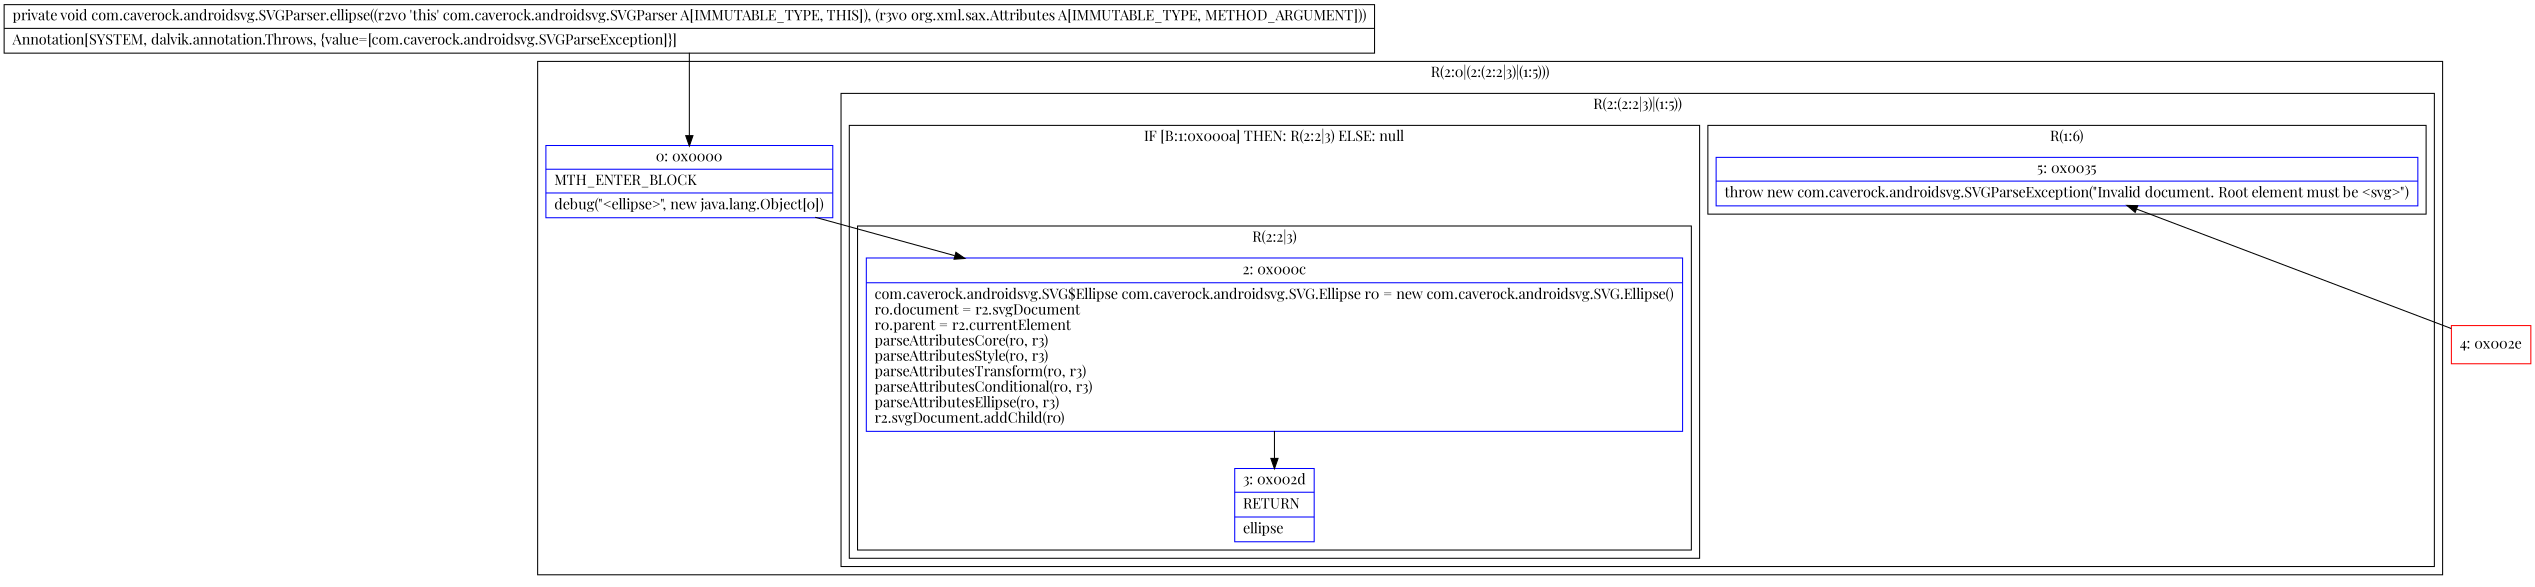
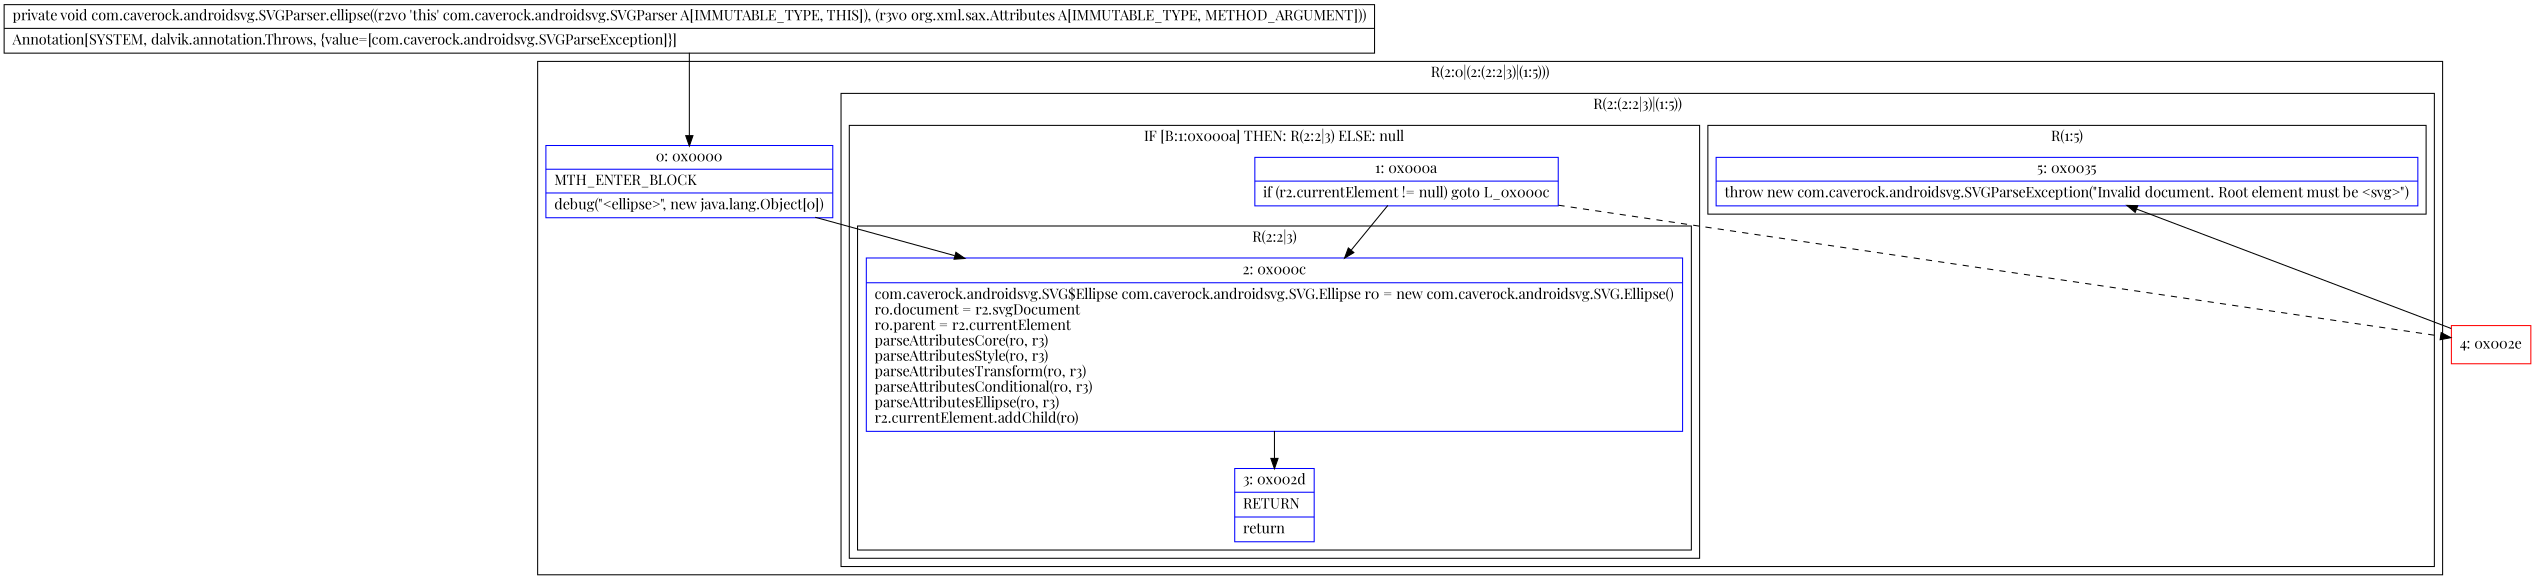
cluster "R(1:6)": label "R(1:6)" -> "R(1:5)"
node "1: 0x000a": added
node "2: 0x000c": text "r2.svgDocument.addChild(r0)" -> "r2.currentElement.addChild(r0)"
node "3: 0x002d": text "ellipse" -> "return"
